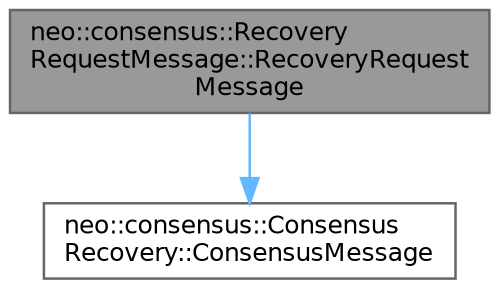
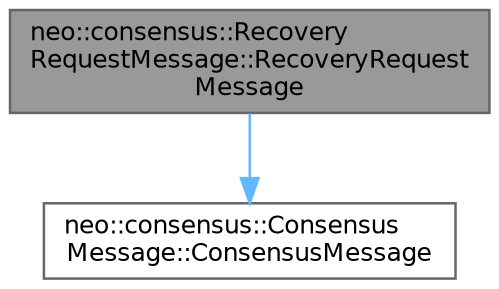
node "neo::consensus::Consensus Recovery::ConsensusMessage": label "neo::consensus::Consensus Recovery::ConsensusMessage" -> "neo::consensus::Consensus Message::ConsensusMessage"
